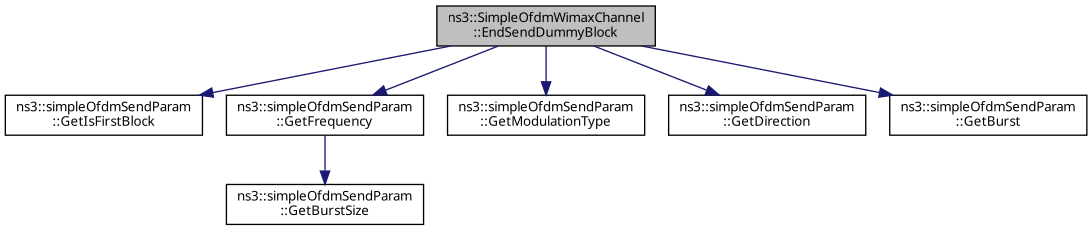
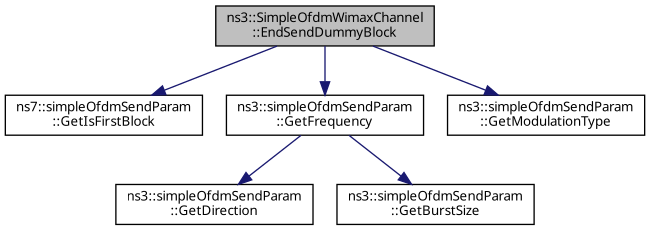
edge "ns3::SimpleOfdmWimaxChannel ::EndSendDummyBlock" -> "ns3::simpleOfdmSendParam ::GetDirection": now "ns3::simpleOfdmSendParam ::GetFrequency" -> "ns3::simpleOfdmSendParam ::GetDirection"
node "ns3::simpleOfdmSendParam ::GetIsFirstBlock": label "ns3::simpleOfdmSendParam ::GetIsFirstBlock" -> "ns7::simpleOfdmSendParam ::GetIsFirstBlock"
node "ns3::simpleOfdmSendParam ::GetBurst": removed
